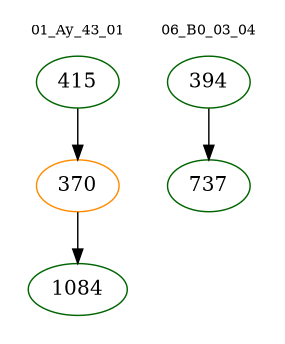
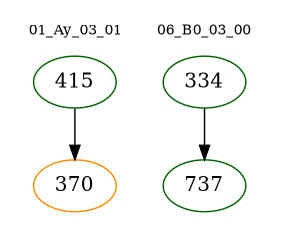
cluster "01_Ay_43_01": label "01_Ay_43_01" -> "01_Ay_03_01"
cluster "06_B0_03_04": label "06_B0_03_04" -> "06_B0_03_00"
node "394": label "394" -> "334"
node "1084": removed
